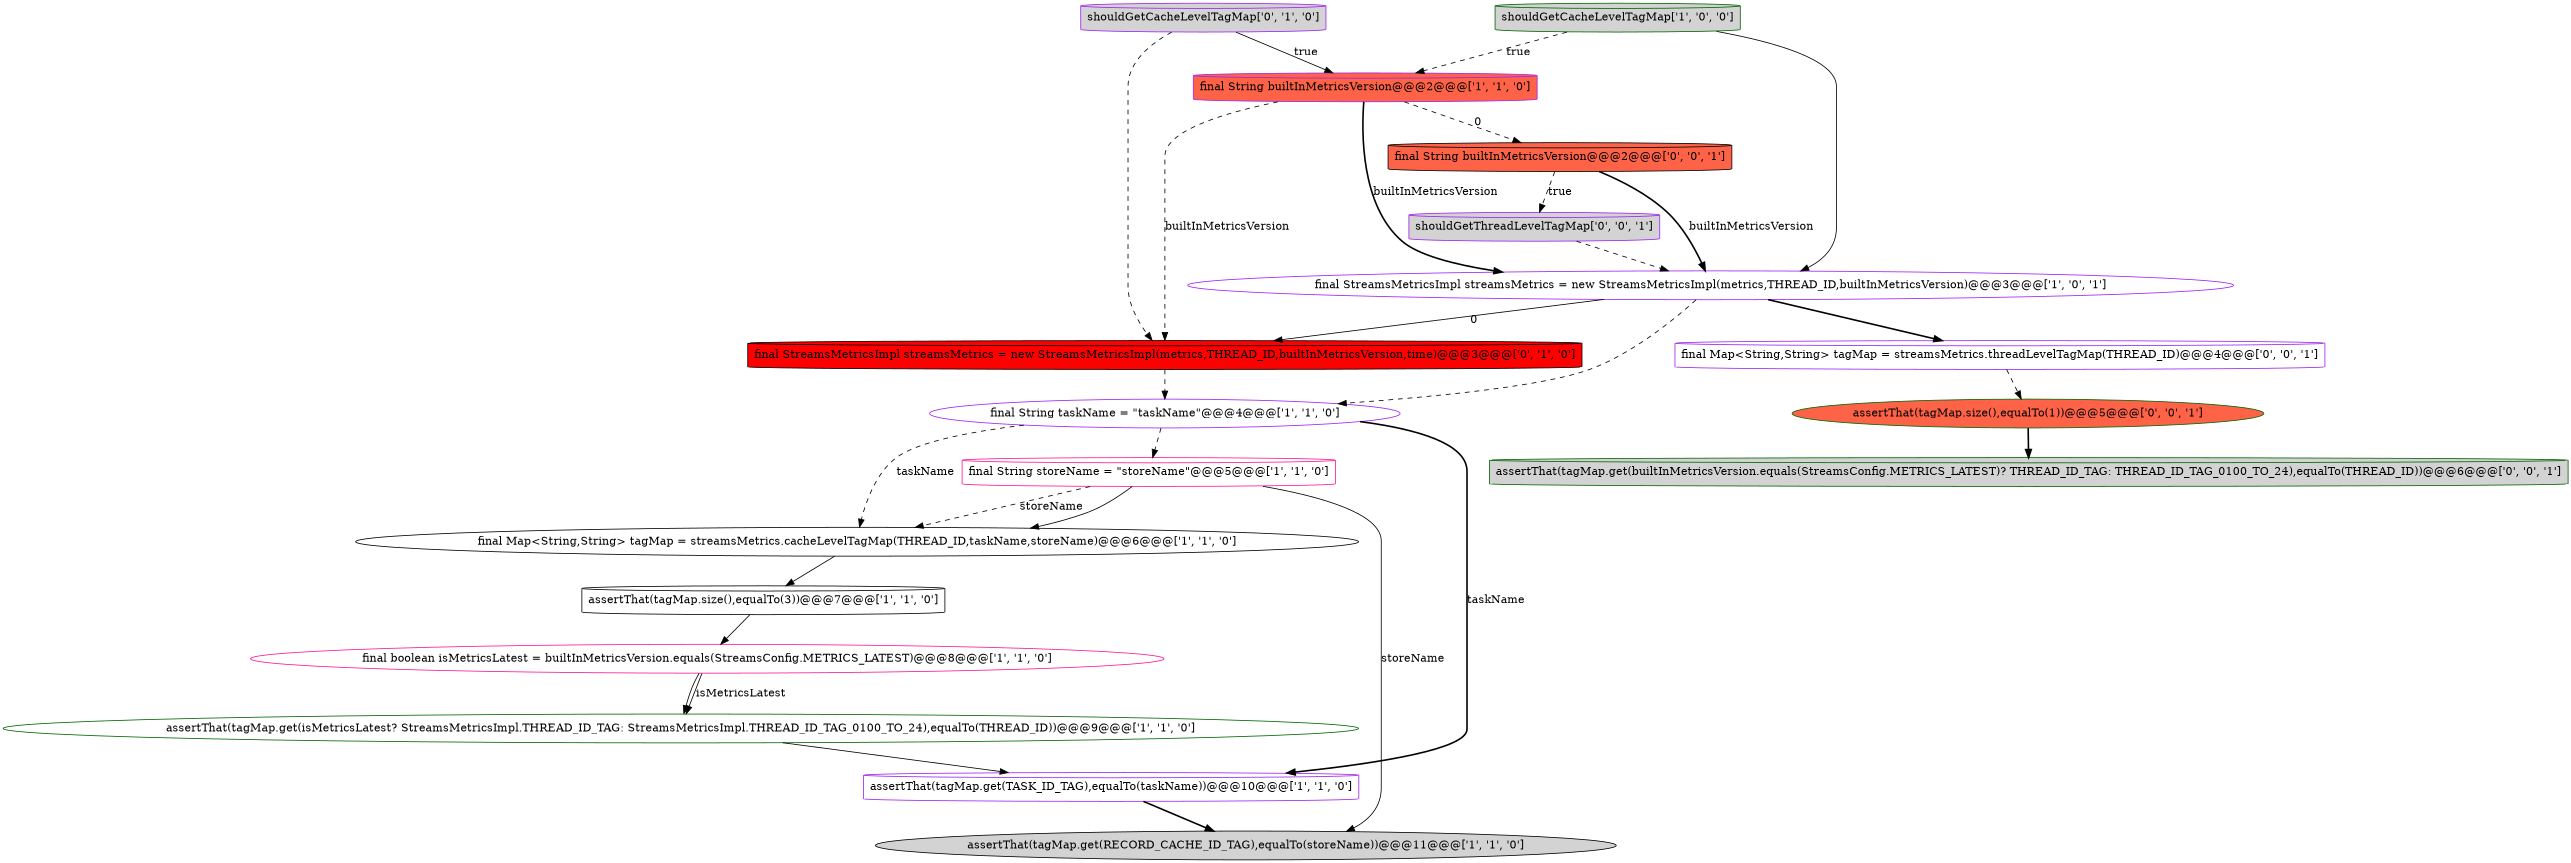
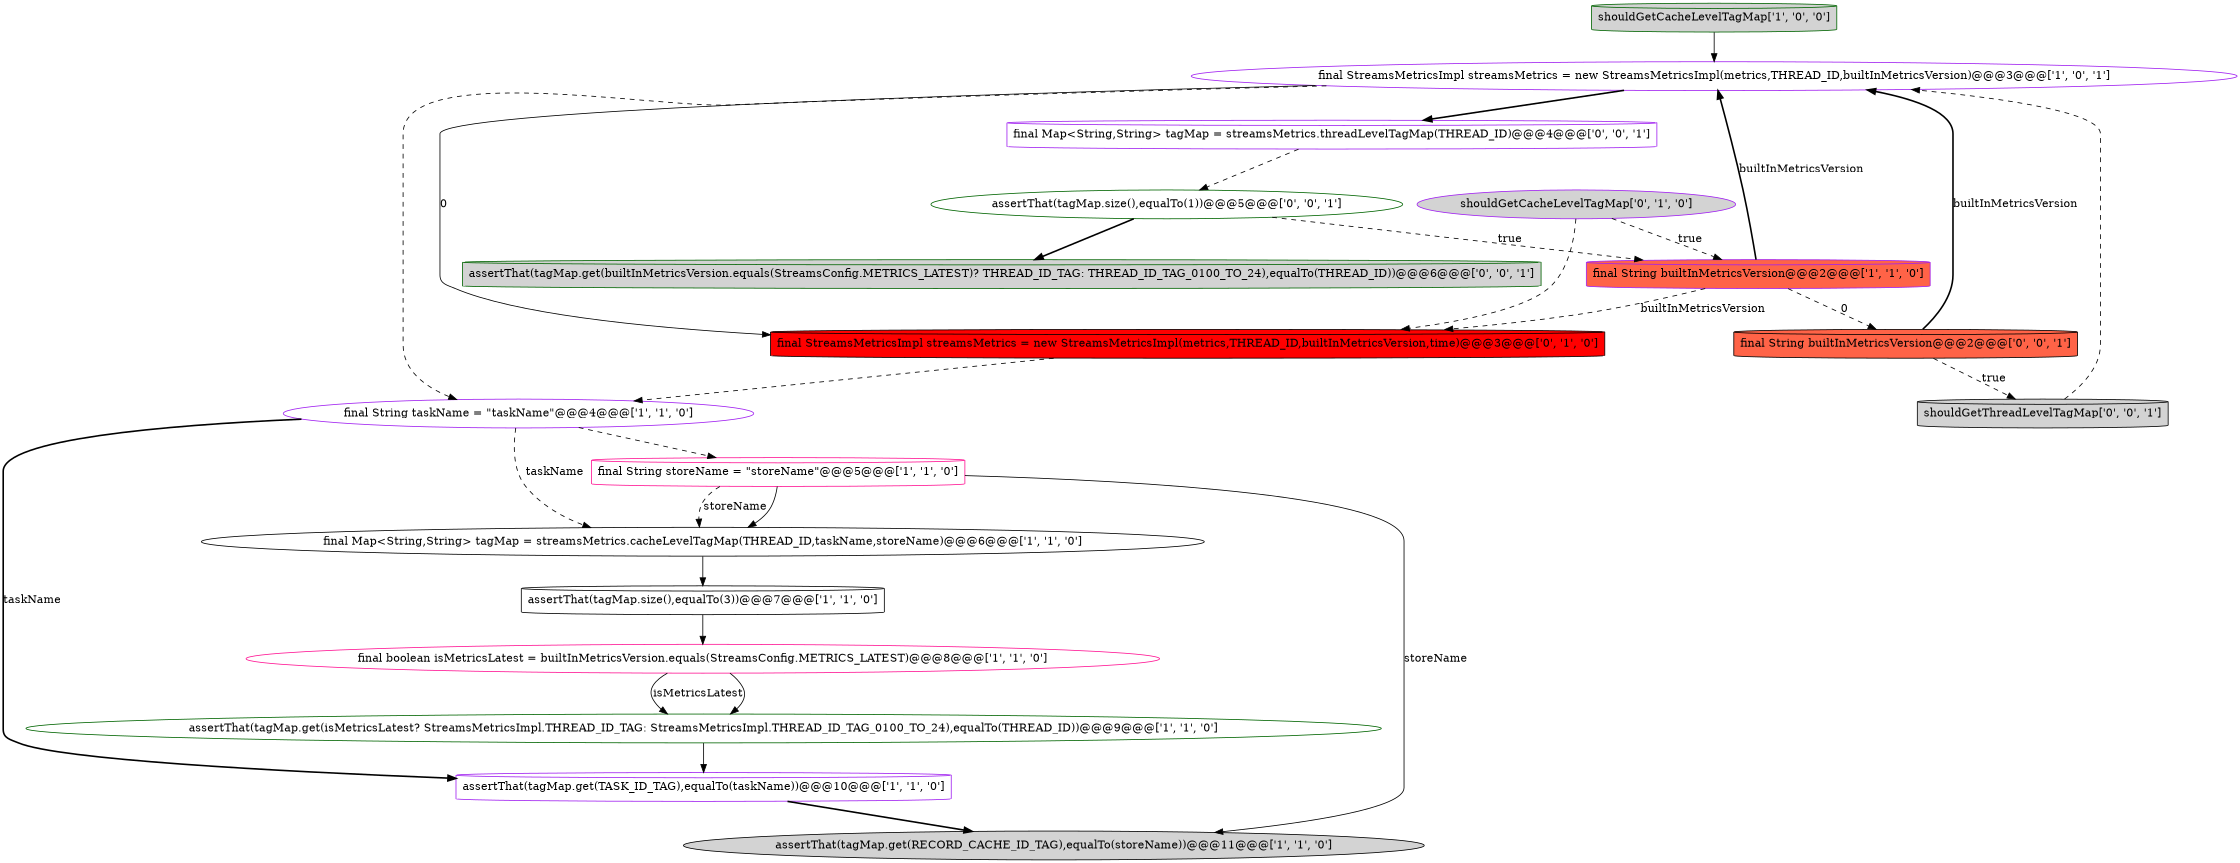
node "shouldGetCacheLevelTagMap['0', '1', '0']": shape cylinder -> ellipse
edge "shouldGetCacheLevelTagMap['0', '1', '0']" -> "final String builtInMetricsVersion@@@2@@@['1', '1', '0']": style solid -> dashed
edge "shouldGetCacheLevelTagMap['1', '0', '0']" -> "final String builtInMetricsVersion@@@2@@@['1', '1', '0']": now "assertThat(tagMap.size(),equalTo(1))@@@5@@@['0', '0', '1']" -> "final String builtInMetricsVersion@@@2@@@['1', '1', '0']"
node "shouldGetThreadLevelTagMap['0', '0', '1']": color purple -> black
node "assertThat(tagMap.size(),equalTo(1))@@@5@@@['0', '0', '1']": fillcolor tomato -> white
